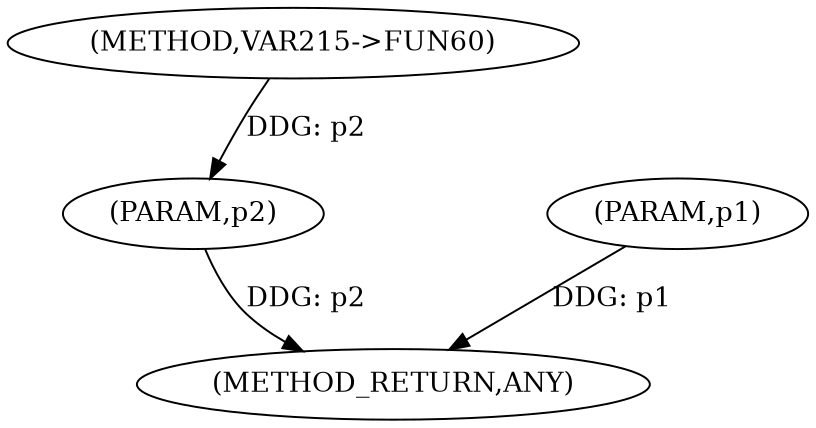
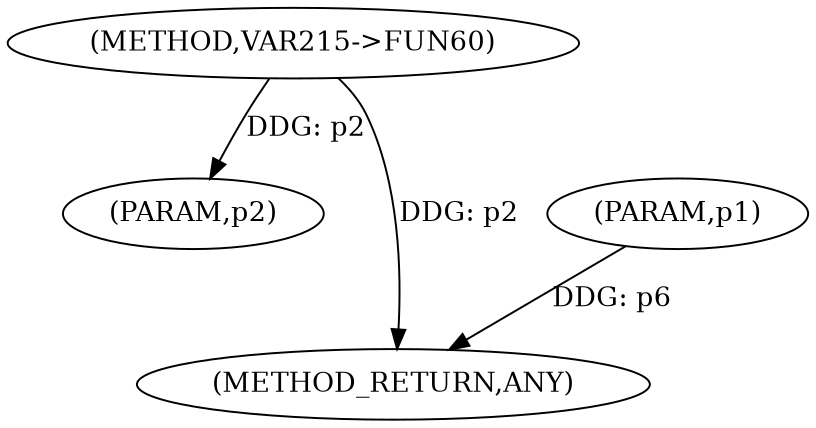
edge "(PARAM,p1)" -> "(METHOD_RETURN,ANY)": label "DDG: p1" -> "DDG: p6"
edge "(PARAM,p2)" -> "(METHOD_RETURN,ANY)": now "(METHOD,VAR215->FUN60)" -> "(METHOD_RETURN,ANY)"
